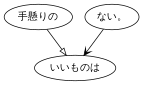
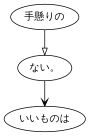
edge "手懸りの" -> "いいものは": now "手懸りの" -> "ない。"
